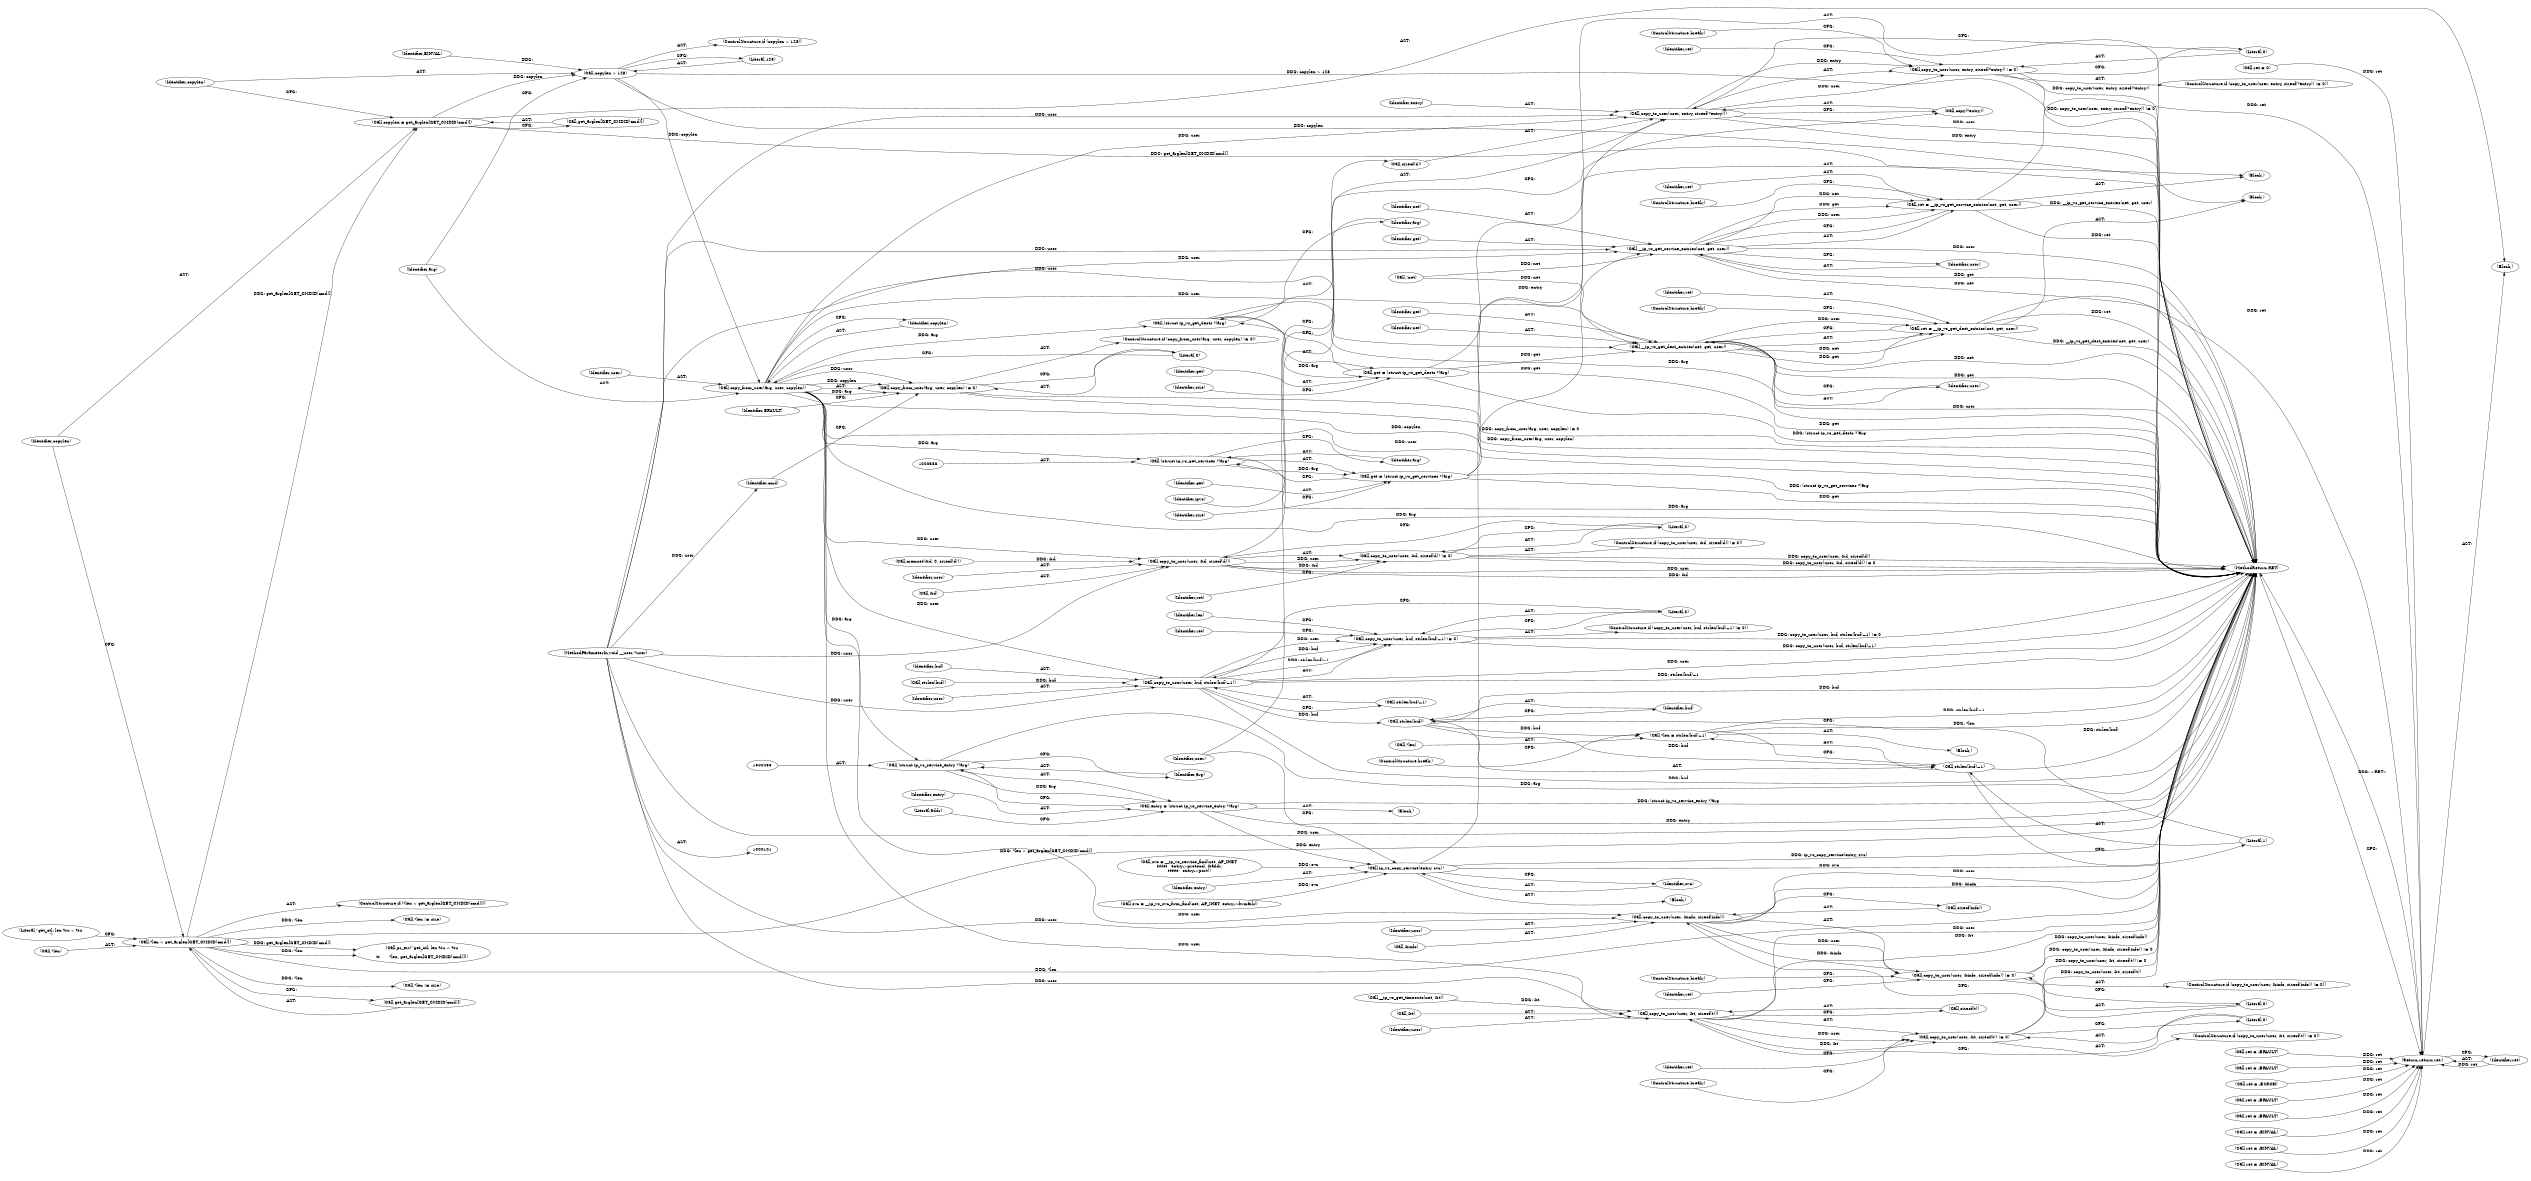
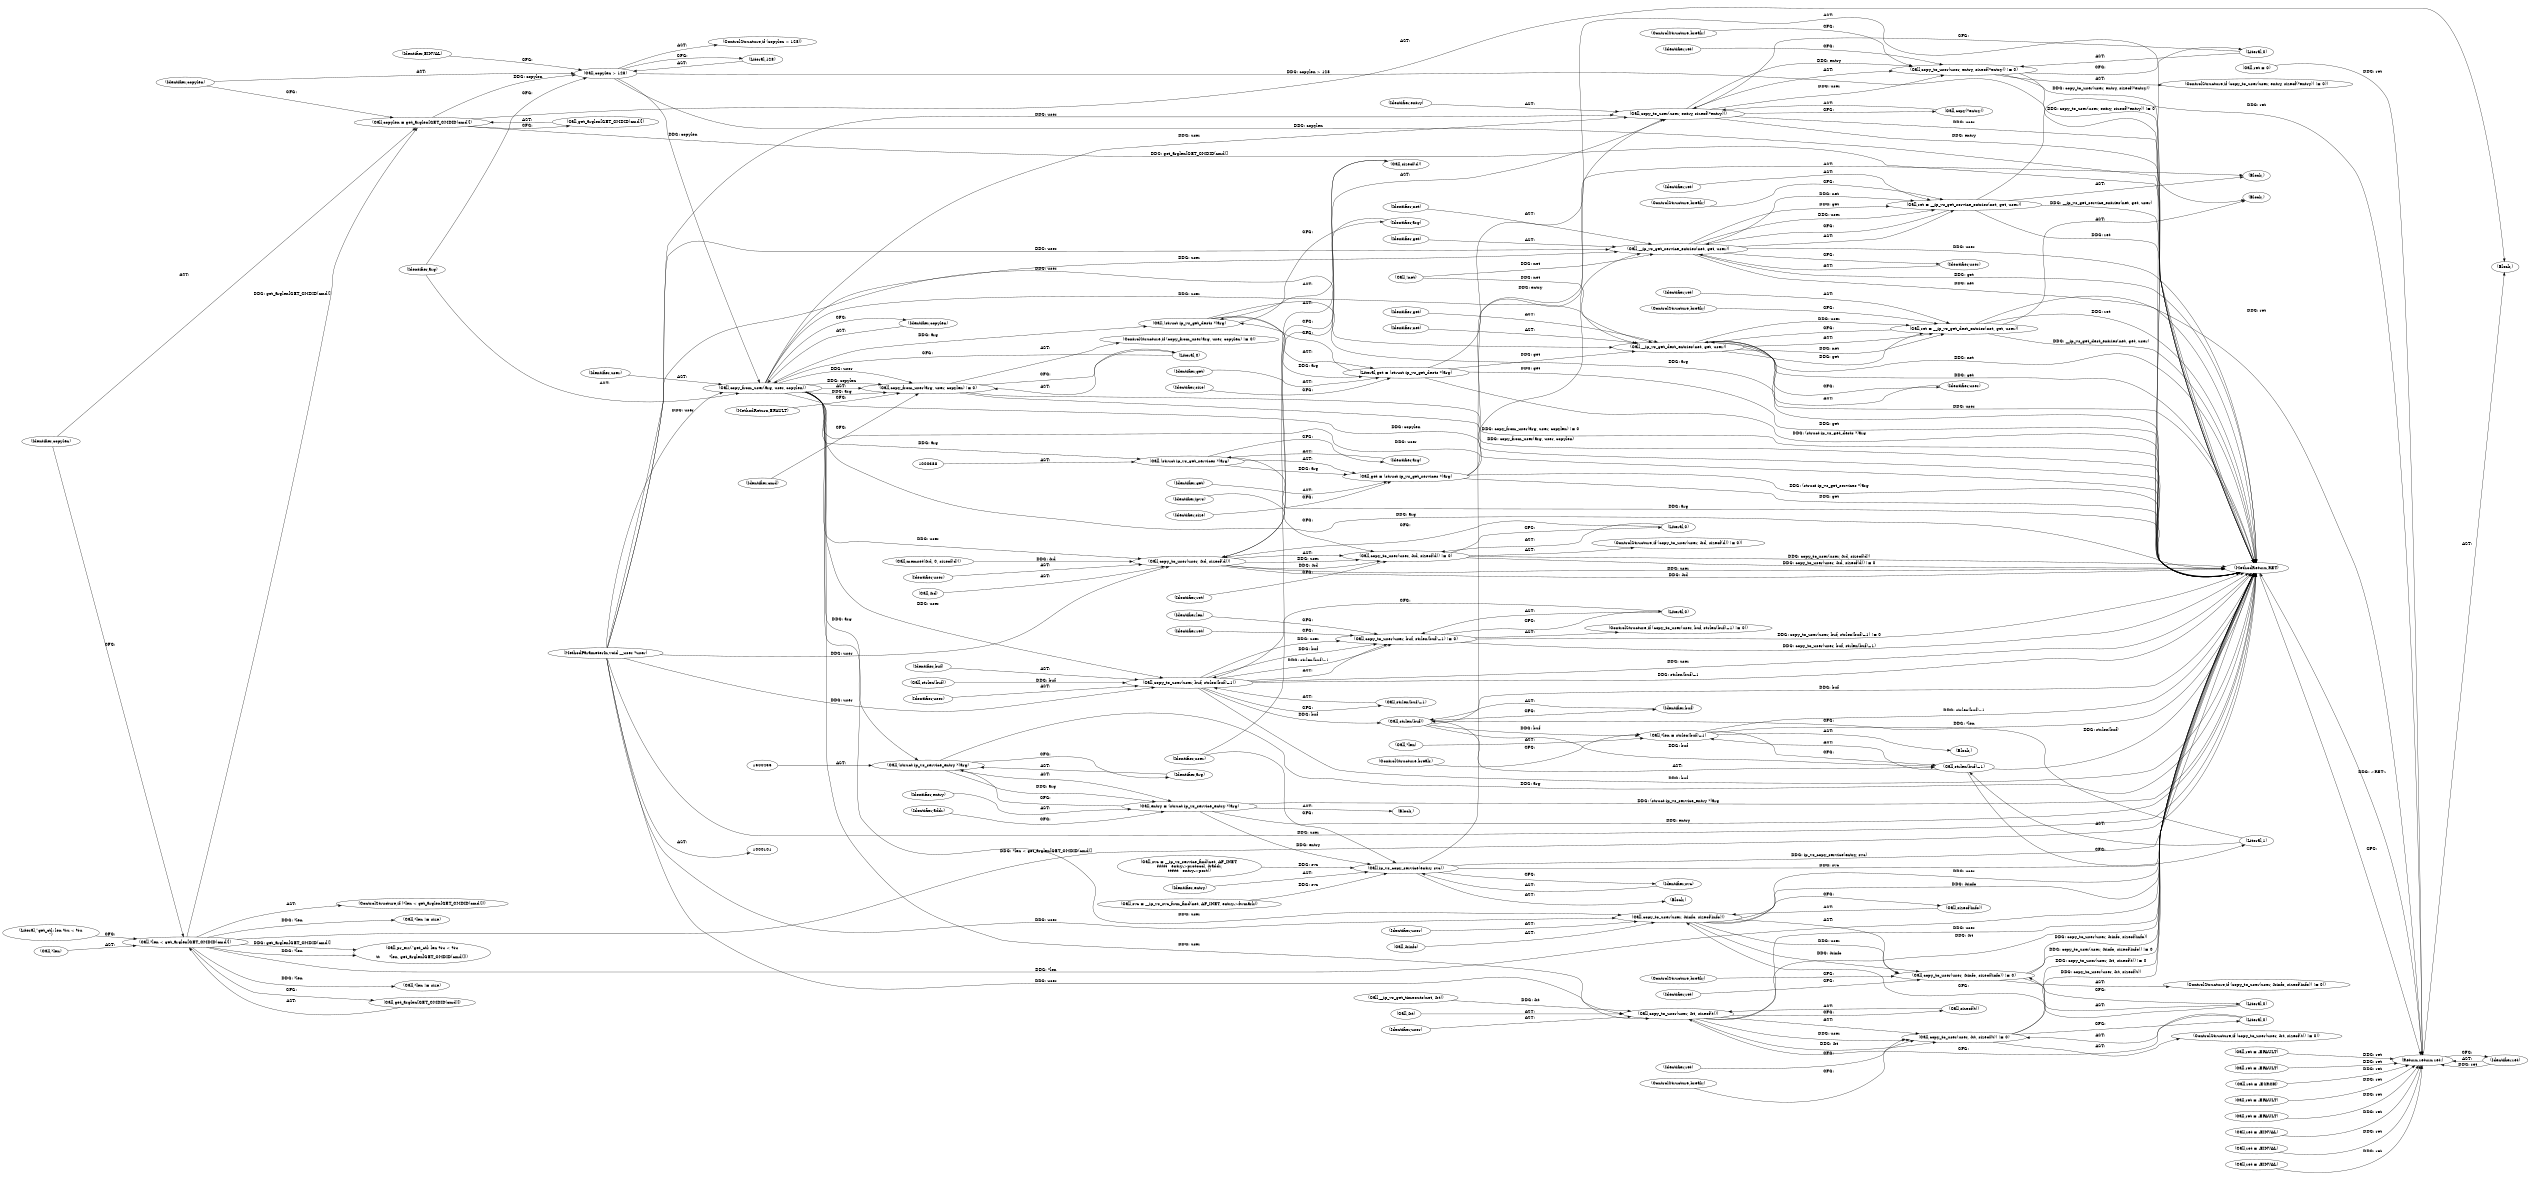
edge "(Identifier,EINVAL)" -> "(Call,copylen > 128)": label "DDG: " -> "CFG: "
edge "(Call,sizeof(d))" -> "(Call,copy_to_user(user, entry, sizeof(*entry)))": now "(Call,sizeof(d))" -> "(Call,copy_to_user(user, &d, sizeof(d)))"
edge "(Identifier,ipvs)" -> "(Call,copy(*entry))": now "(Identifier,ipvs)" -> "(Call,copy_to_user(user, &d, sizeof(d)) != 0)"
node "(Call,get = (struct ip_vs_get_dests *)arg)": label "(Call,get = (struct ip_vs_get_dests *)arg)" -> "(Literal,get = (struct ip_vs_get_dests *)arg)"
node "(Identifier,EFAULT)": label "(Identifier,EFAULT)" -> "(MethodReturn,EFAULT)"
edge "(Call,get = (struct ip_vs_get_services *)arg)" -> "(Call,(struct ip_vs_get_services *)arg)": removed, label "CFG:"
edge "(MethodParameterIn,void __user *user)" -> "(Identifier,cmd)": now "(MethodParameterIn,void __user *user)" -> "(Call,copy_from_user(arg, user, copylen))"
node "(Literal,addr)": label "(Literal,addr)" -> "(Identifier,addr)"
